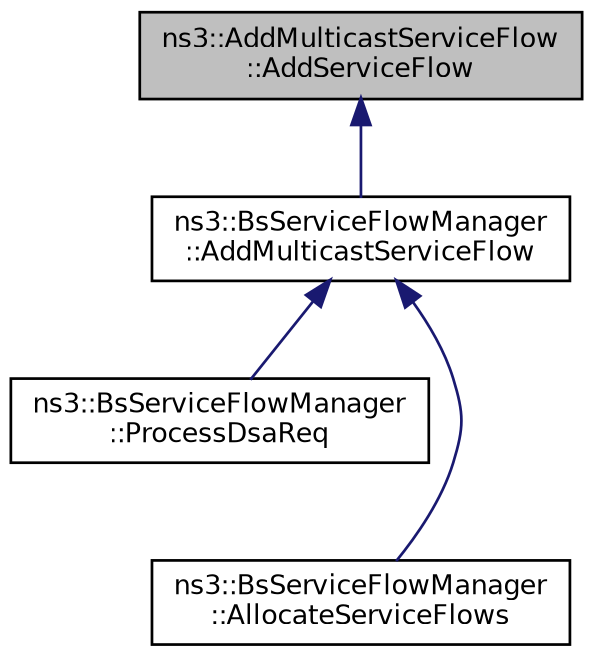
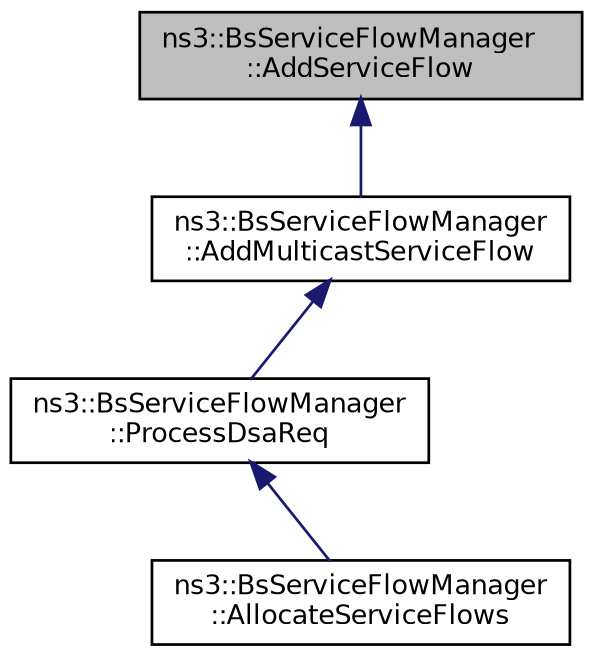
node "ns3::AddMulticastServiceFlow ::AddServiceFlow": label "ns3::AddMulticastServiceFlow ::AddServiceFlow" -> "ns3::BsServiceFlowManager ::AddServiceFlow"
edge "ns3::BsServiceFlowManager ::AllocateServiceFlows" -> "ns3::BsServiceFlowManager ::AddMulticastServiceFlow": now "ns3::BsServiceFlowManager ::AllocateServiceFlows" -> "ns3::BsServiceFlowManager ::ProcessDsaReq"
